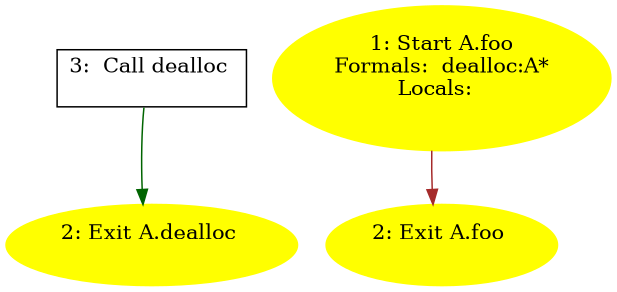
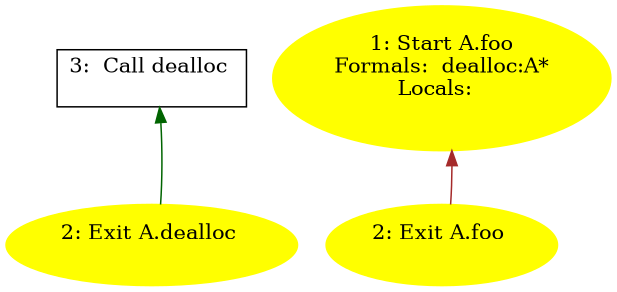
edge "3:  Call dealloc" -> "2: Exit A.dealloc": reversed
edge "1: Start A.foo Formals:  dealloc:A* Locals:" -> "2: Exit A.foo": reversed
